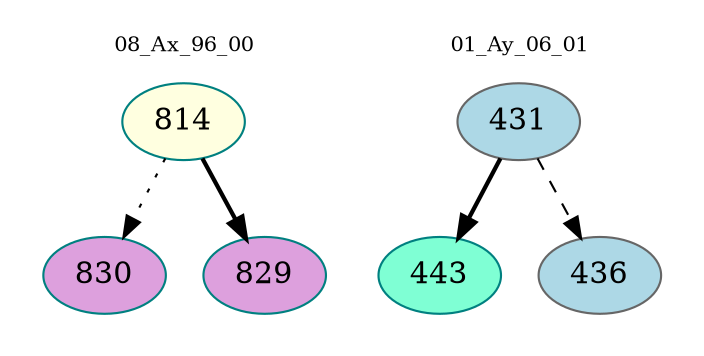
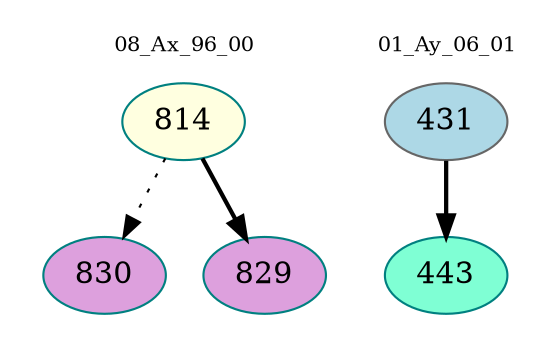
node "436": removed
